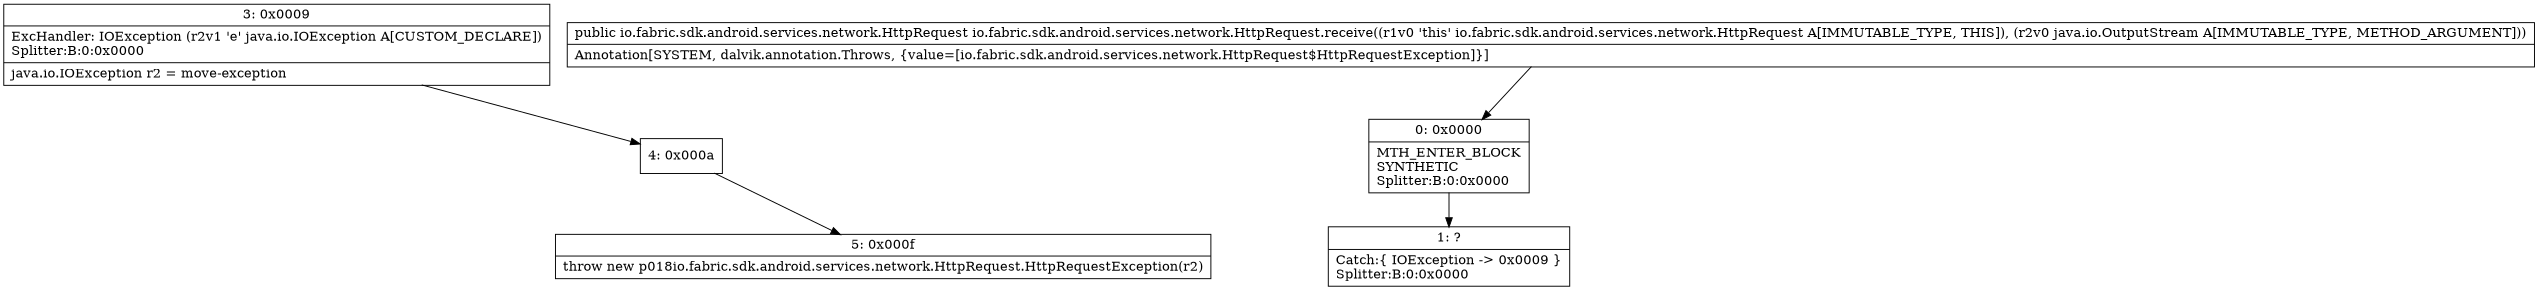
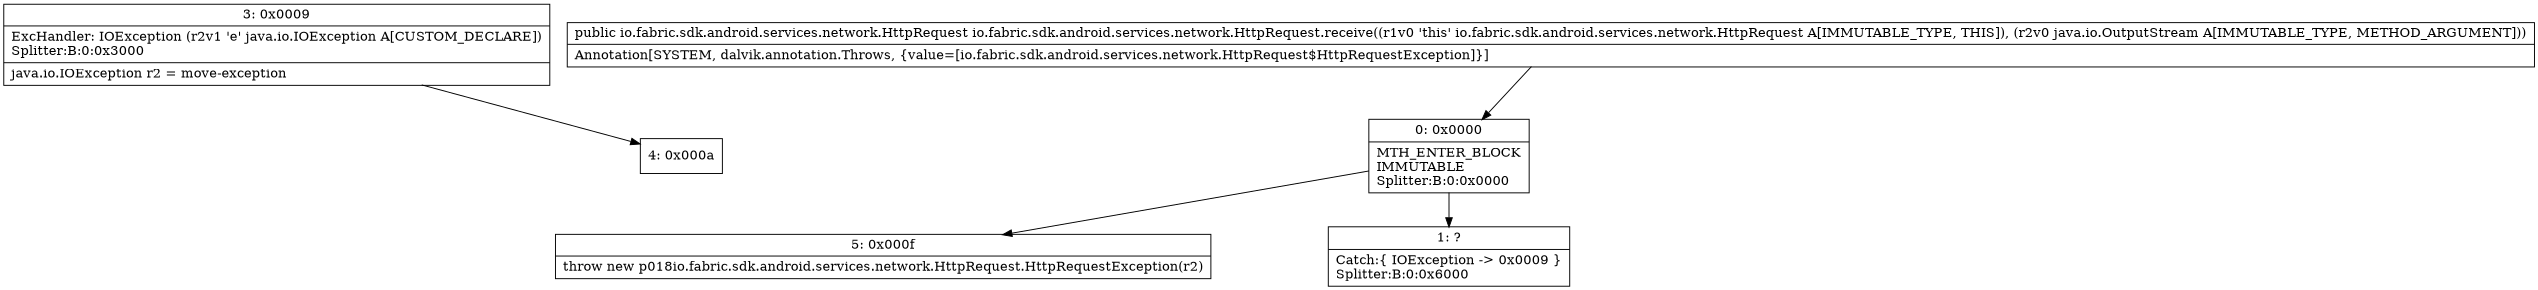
node "3: 0x0009": text "Splitter:B:0:0x0000" -> "Splitter:B:0:0x3000"
node "0: 0x0000": text "SYNTHETIC" -> "IMMUTABLE"
edge "4: 0x000a" -> "5: 0x000f": now "0: 0x0000" -> "5: 0x000f"
node "1: ?": text "Splitter:B:0:0x0000" -> "Splitter:B:0:0x6000"
